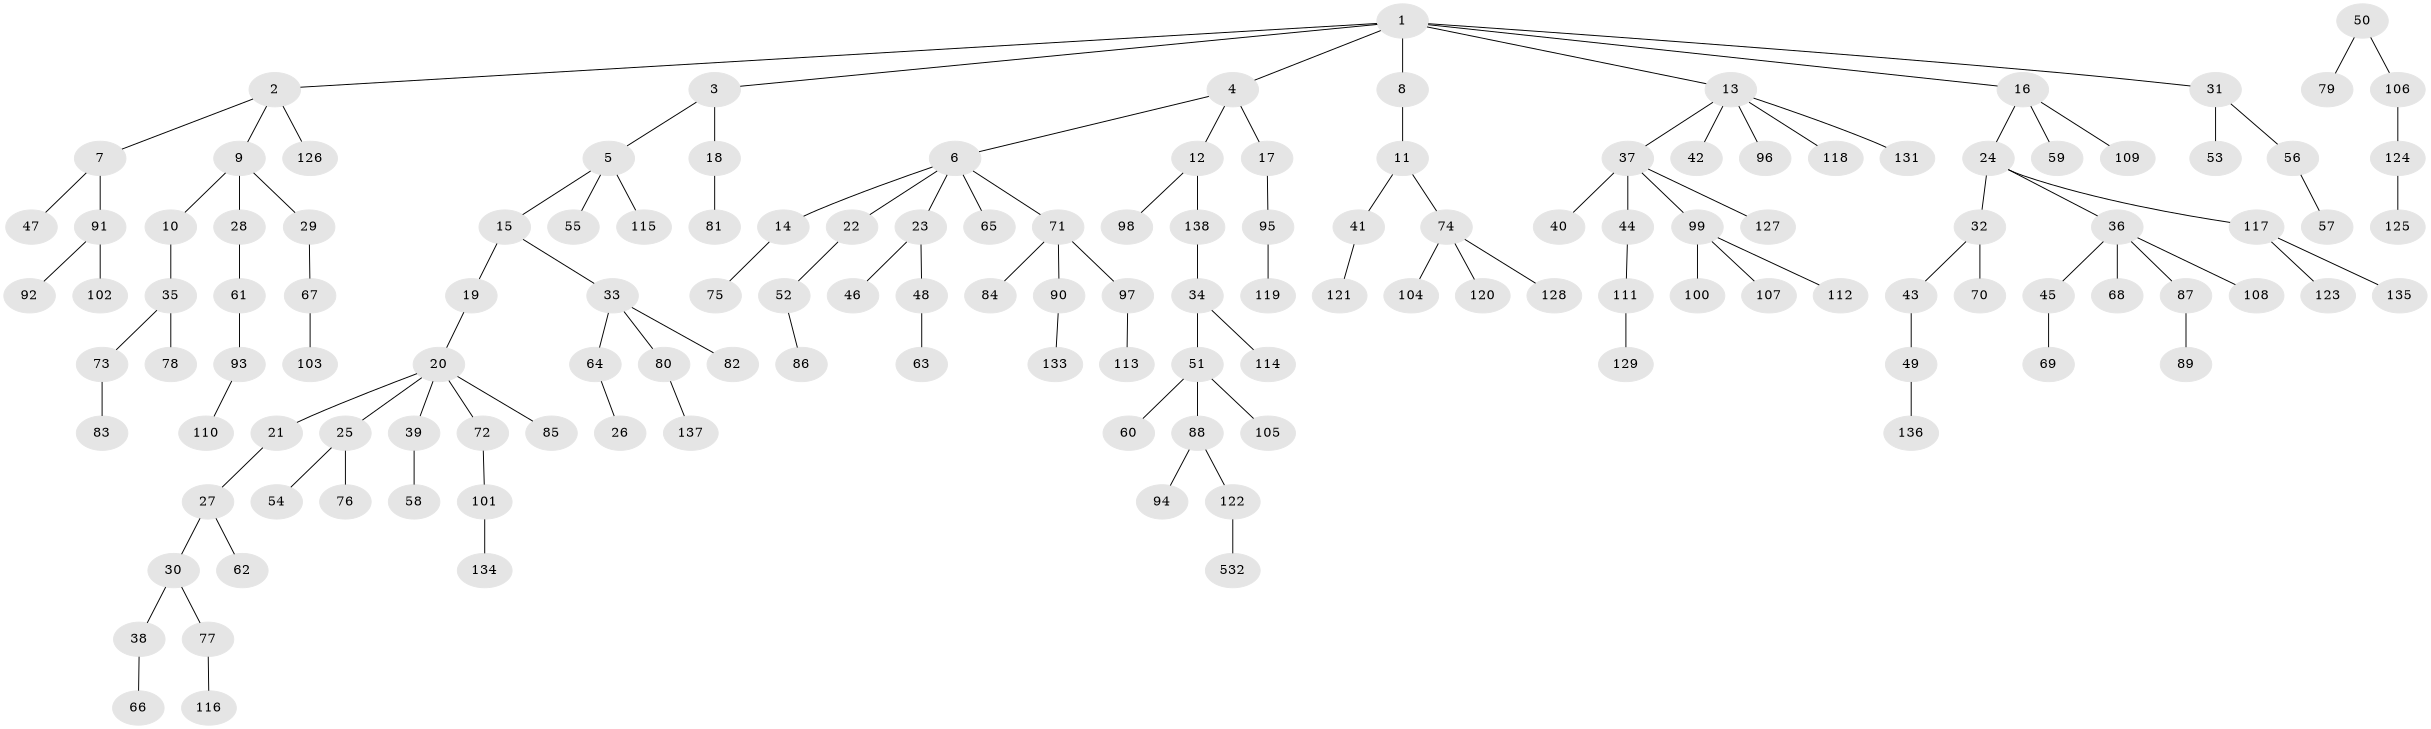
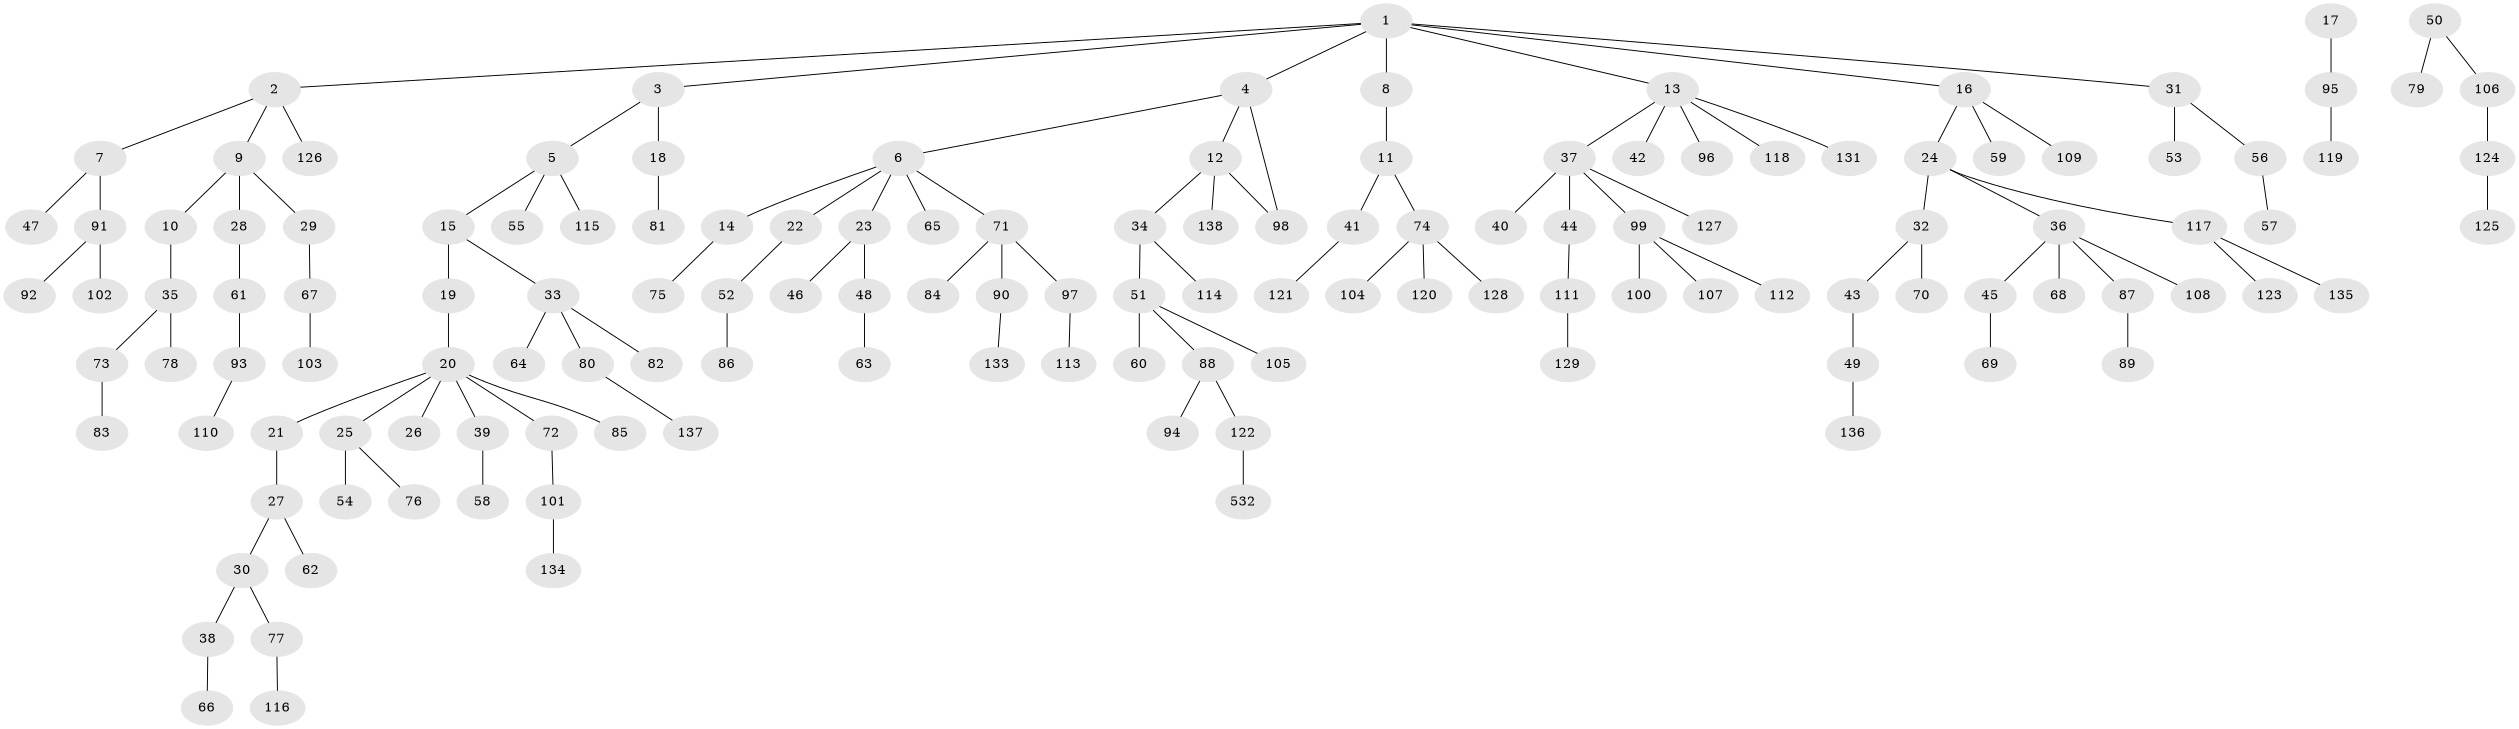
edge "4" -- "17": now "4" -- "98"
edge "138" -- "34": now "12" -- "34"
edge "64" -- "26": now "20" -- "26"
